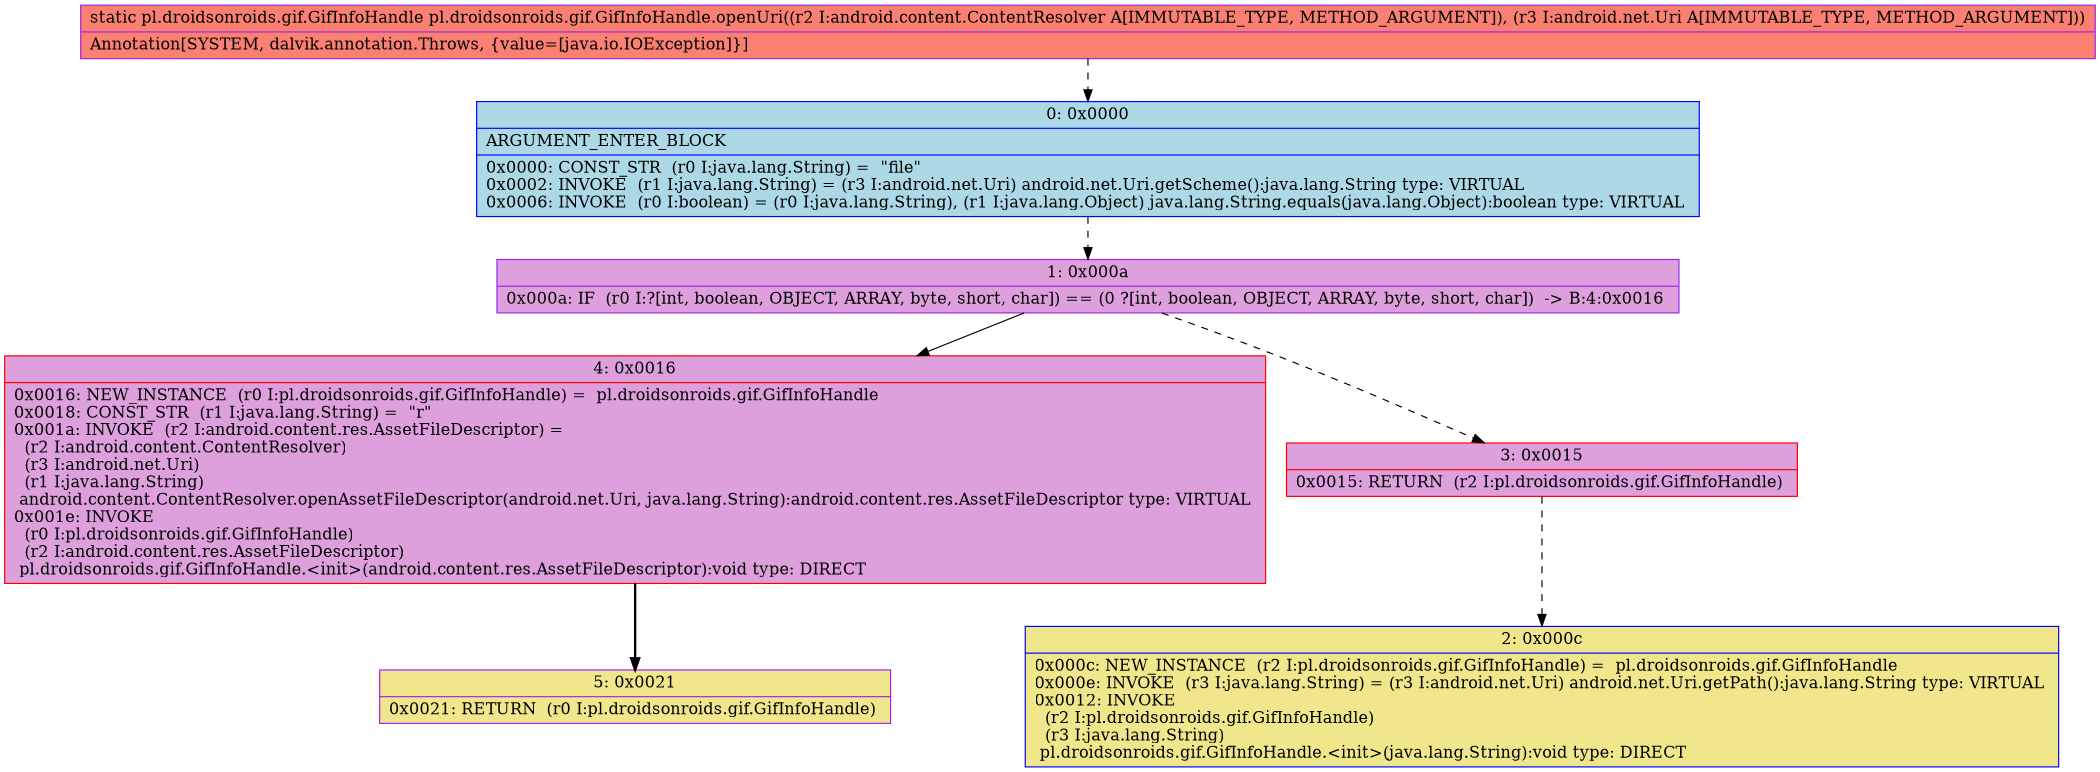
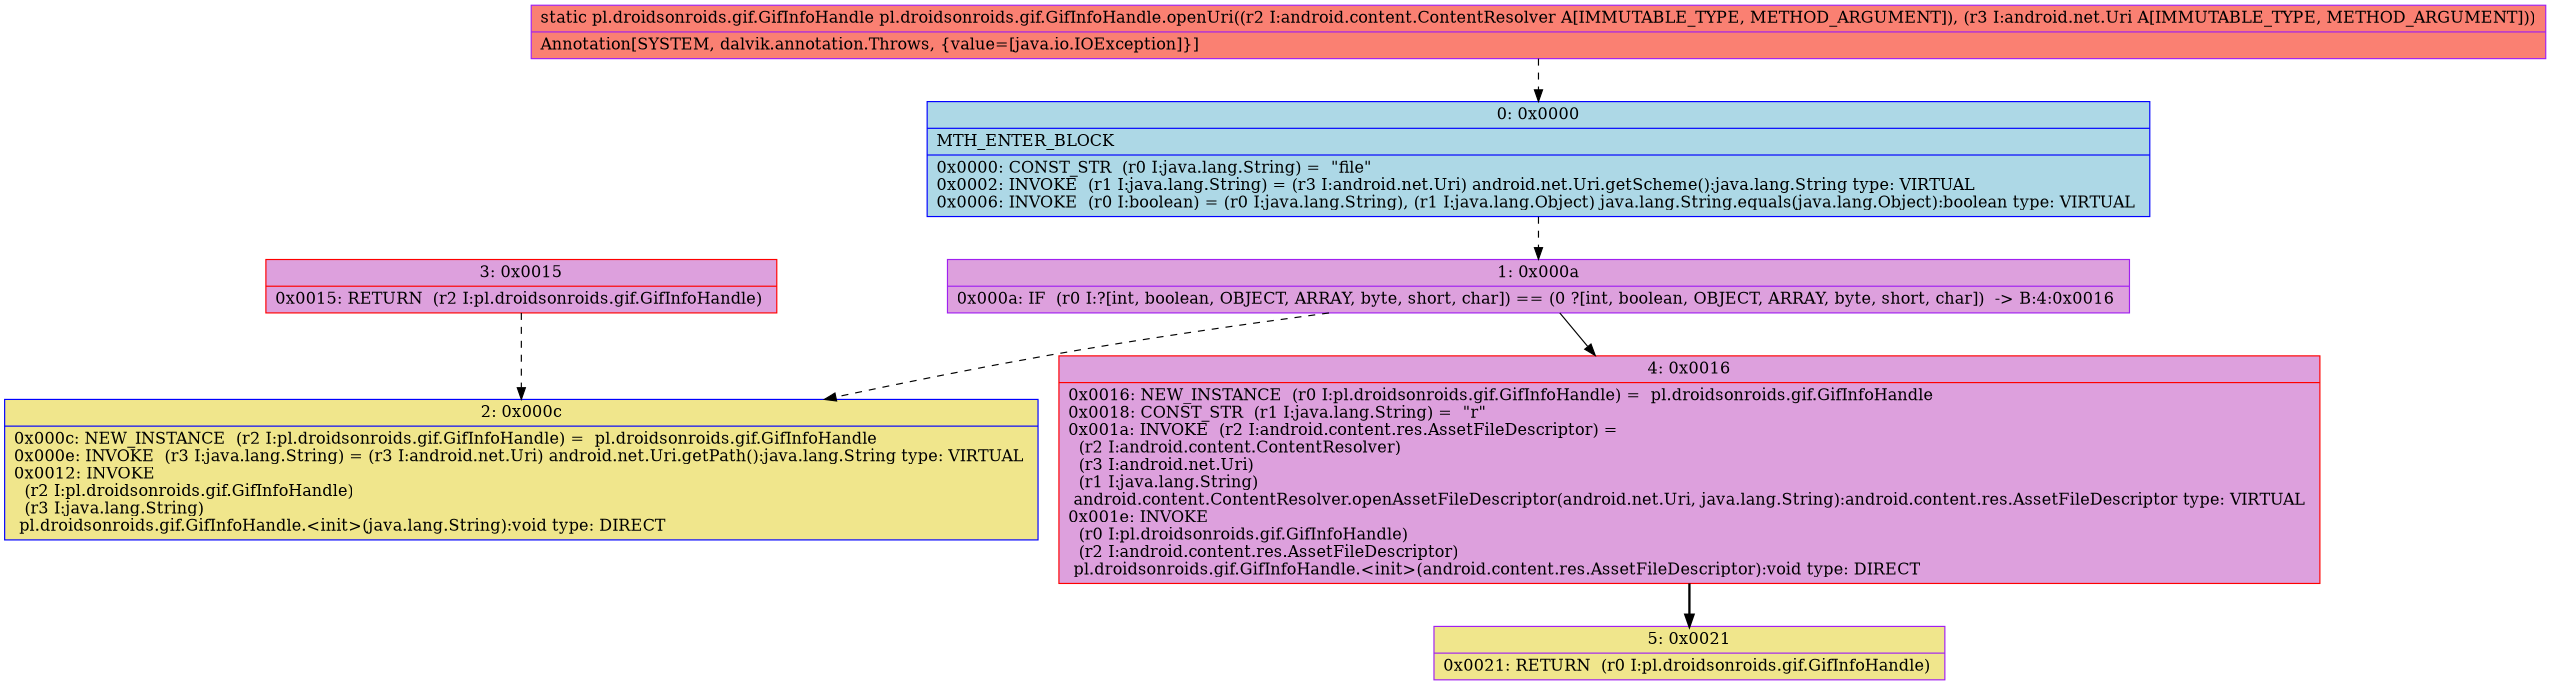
node "0: 0x0000": text "ARGUMENT_ENTER_BLOCK" -> "MTH_ENTER_BLOCK"
edge "1: 0x000a" -> "3: 0x0015": now "1: 0x000a" -> "2: 0x000c"
